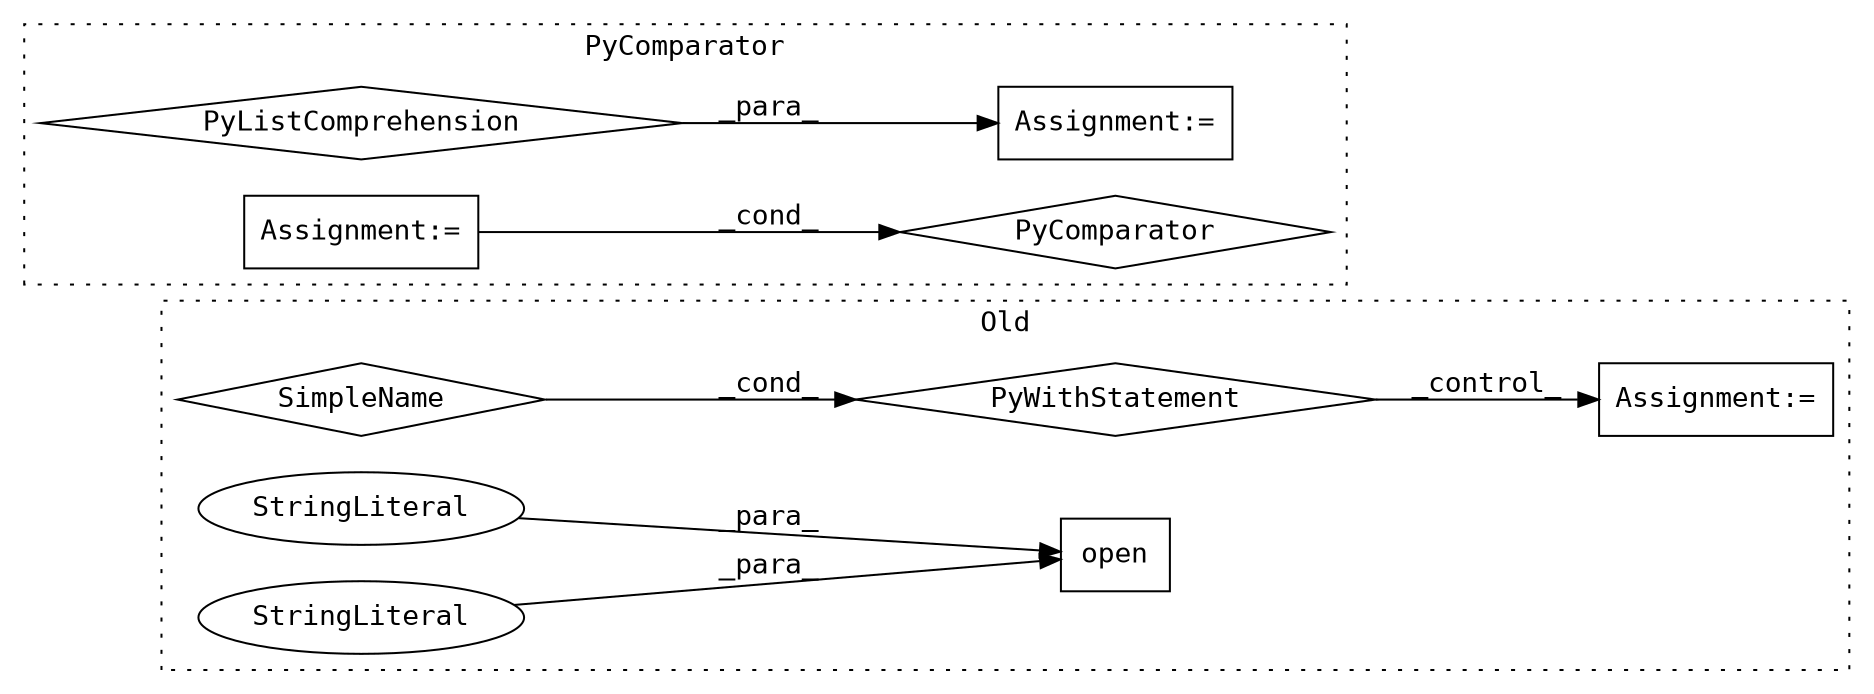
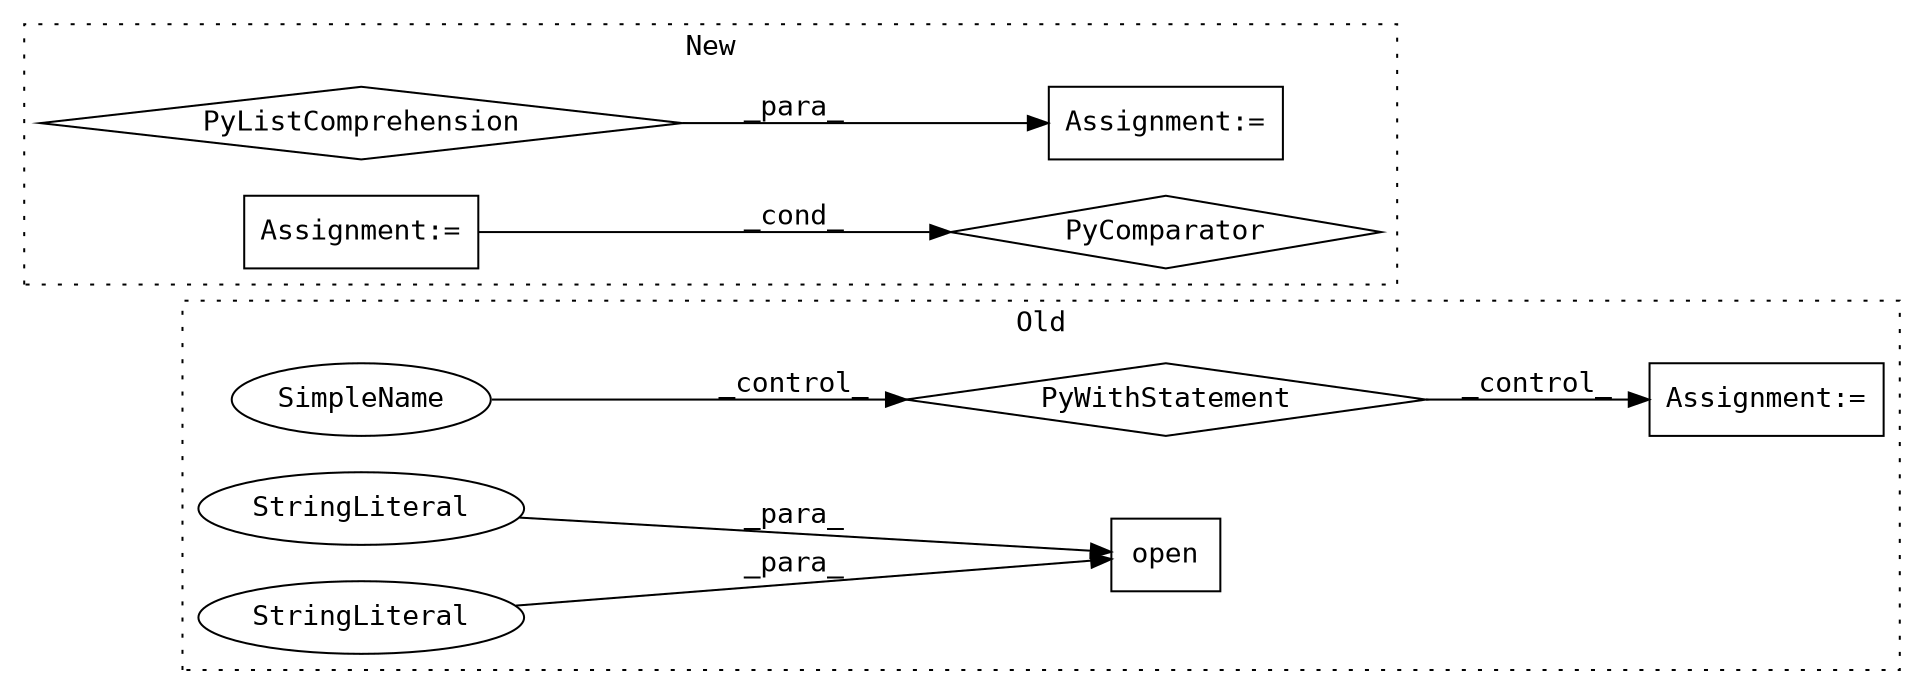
cluster "PyComparator": label "PyComparator" -> "New"
edge "SimpleName" -> "PyWithStatement": label "_cond_" -> "_control_"
node "SimpleName": shape diamond -> ellipse
